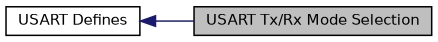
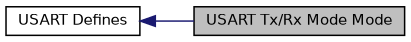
node "USART Tx/Rx Mode Selection": label "USART Tx/Rx Mode Selection" -> "USART Tx/Rx Mode Mode"
